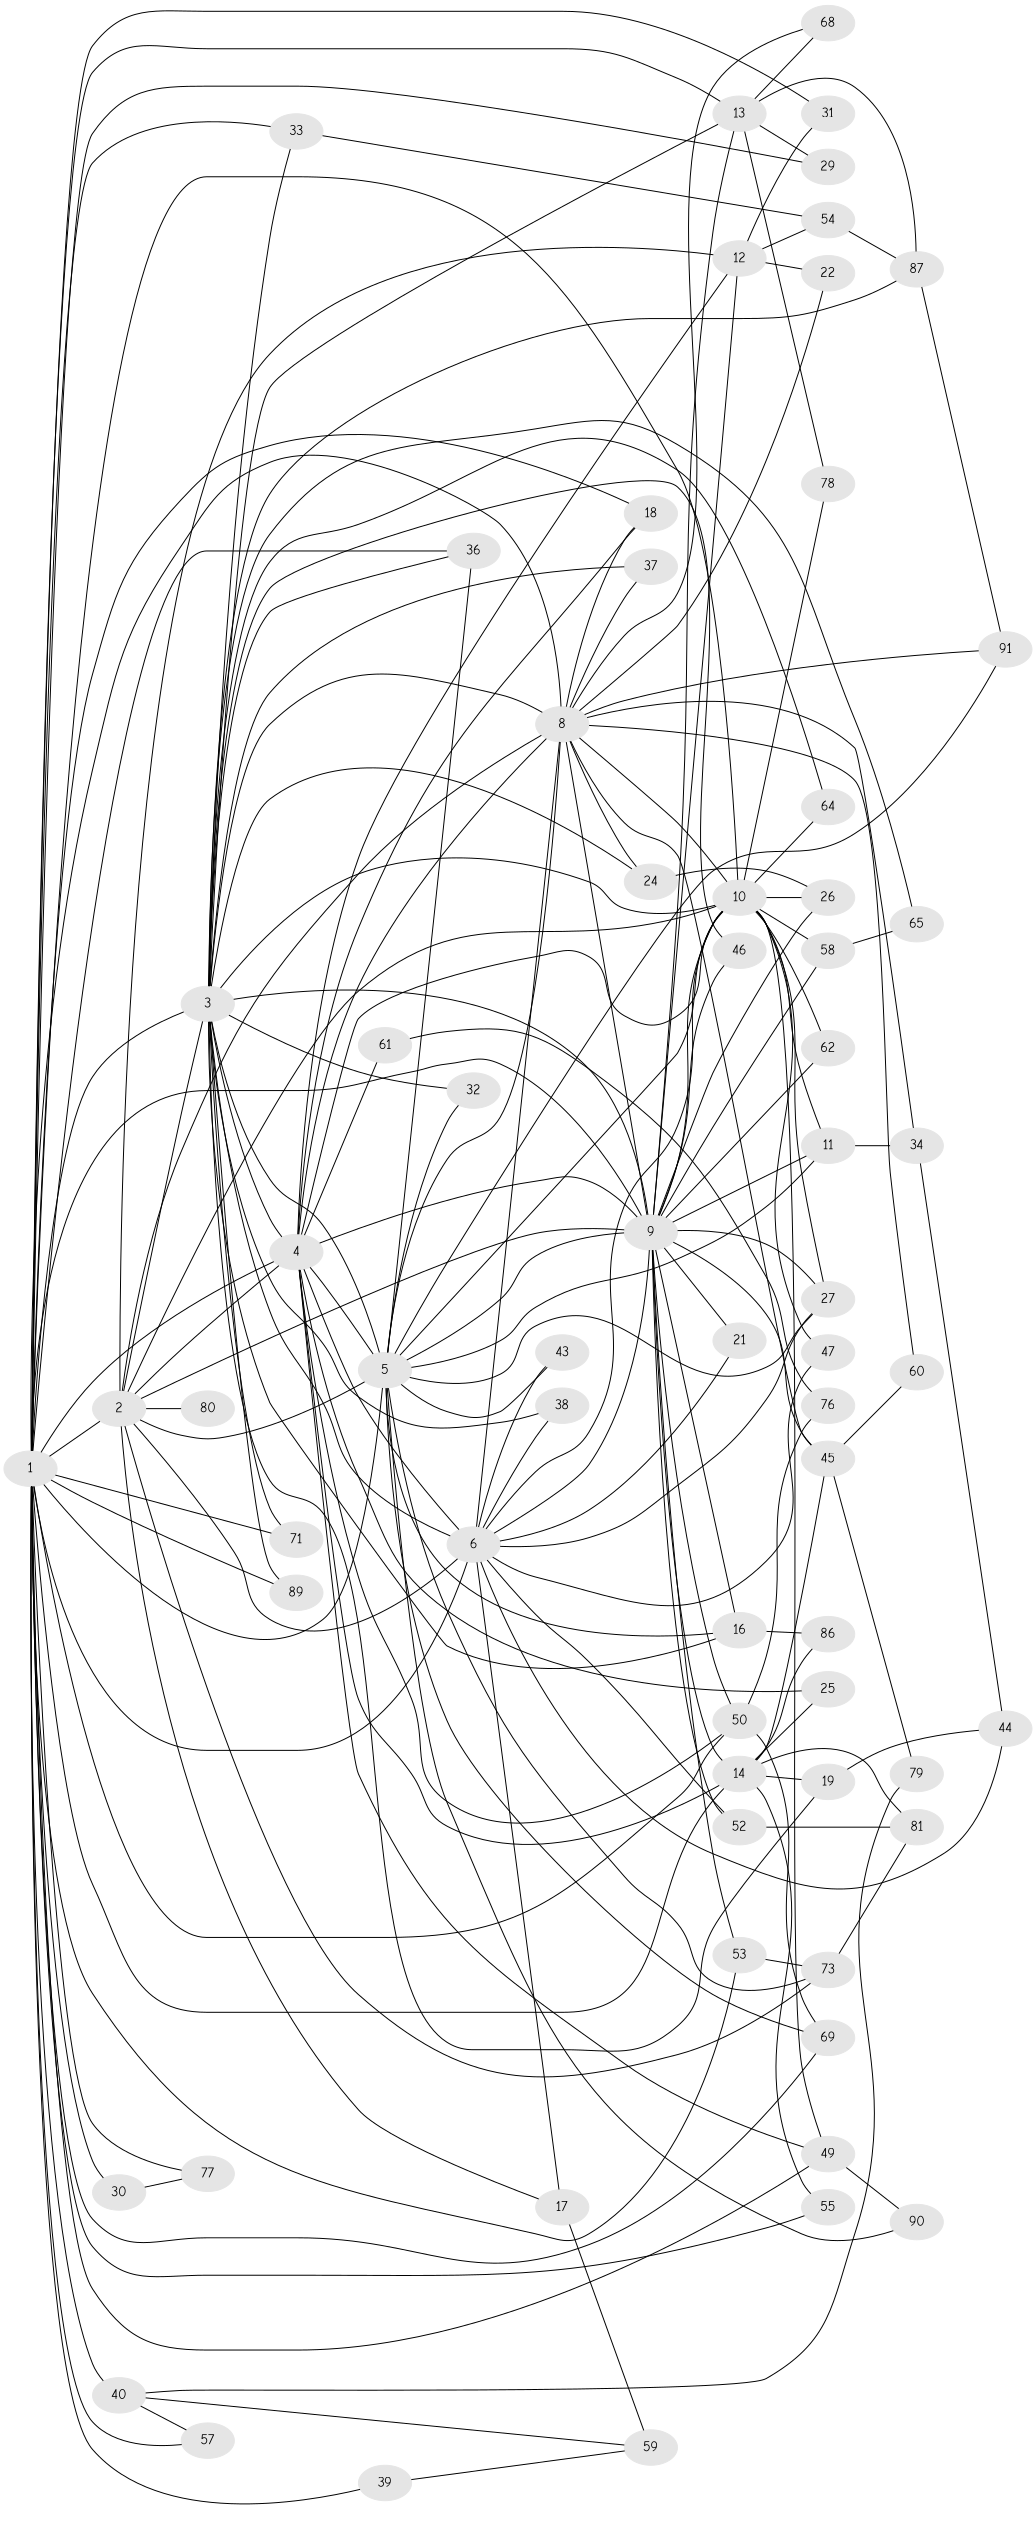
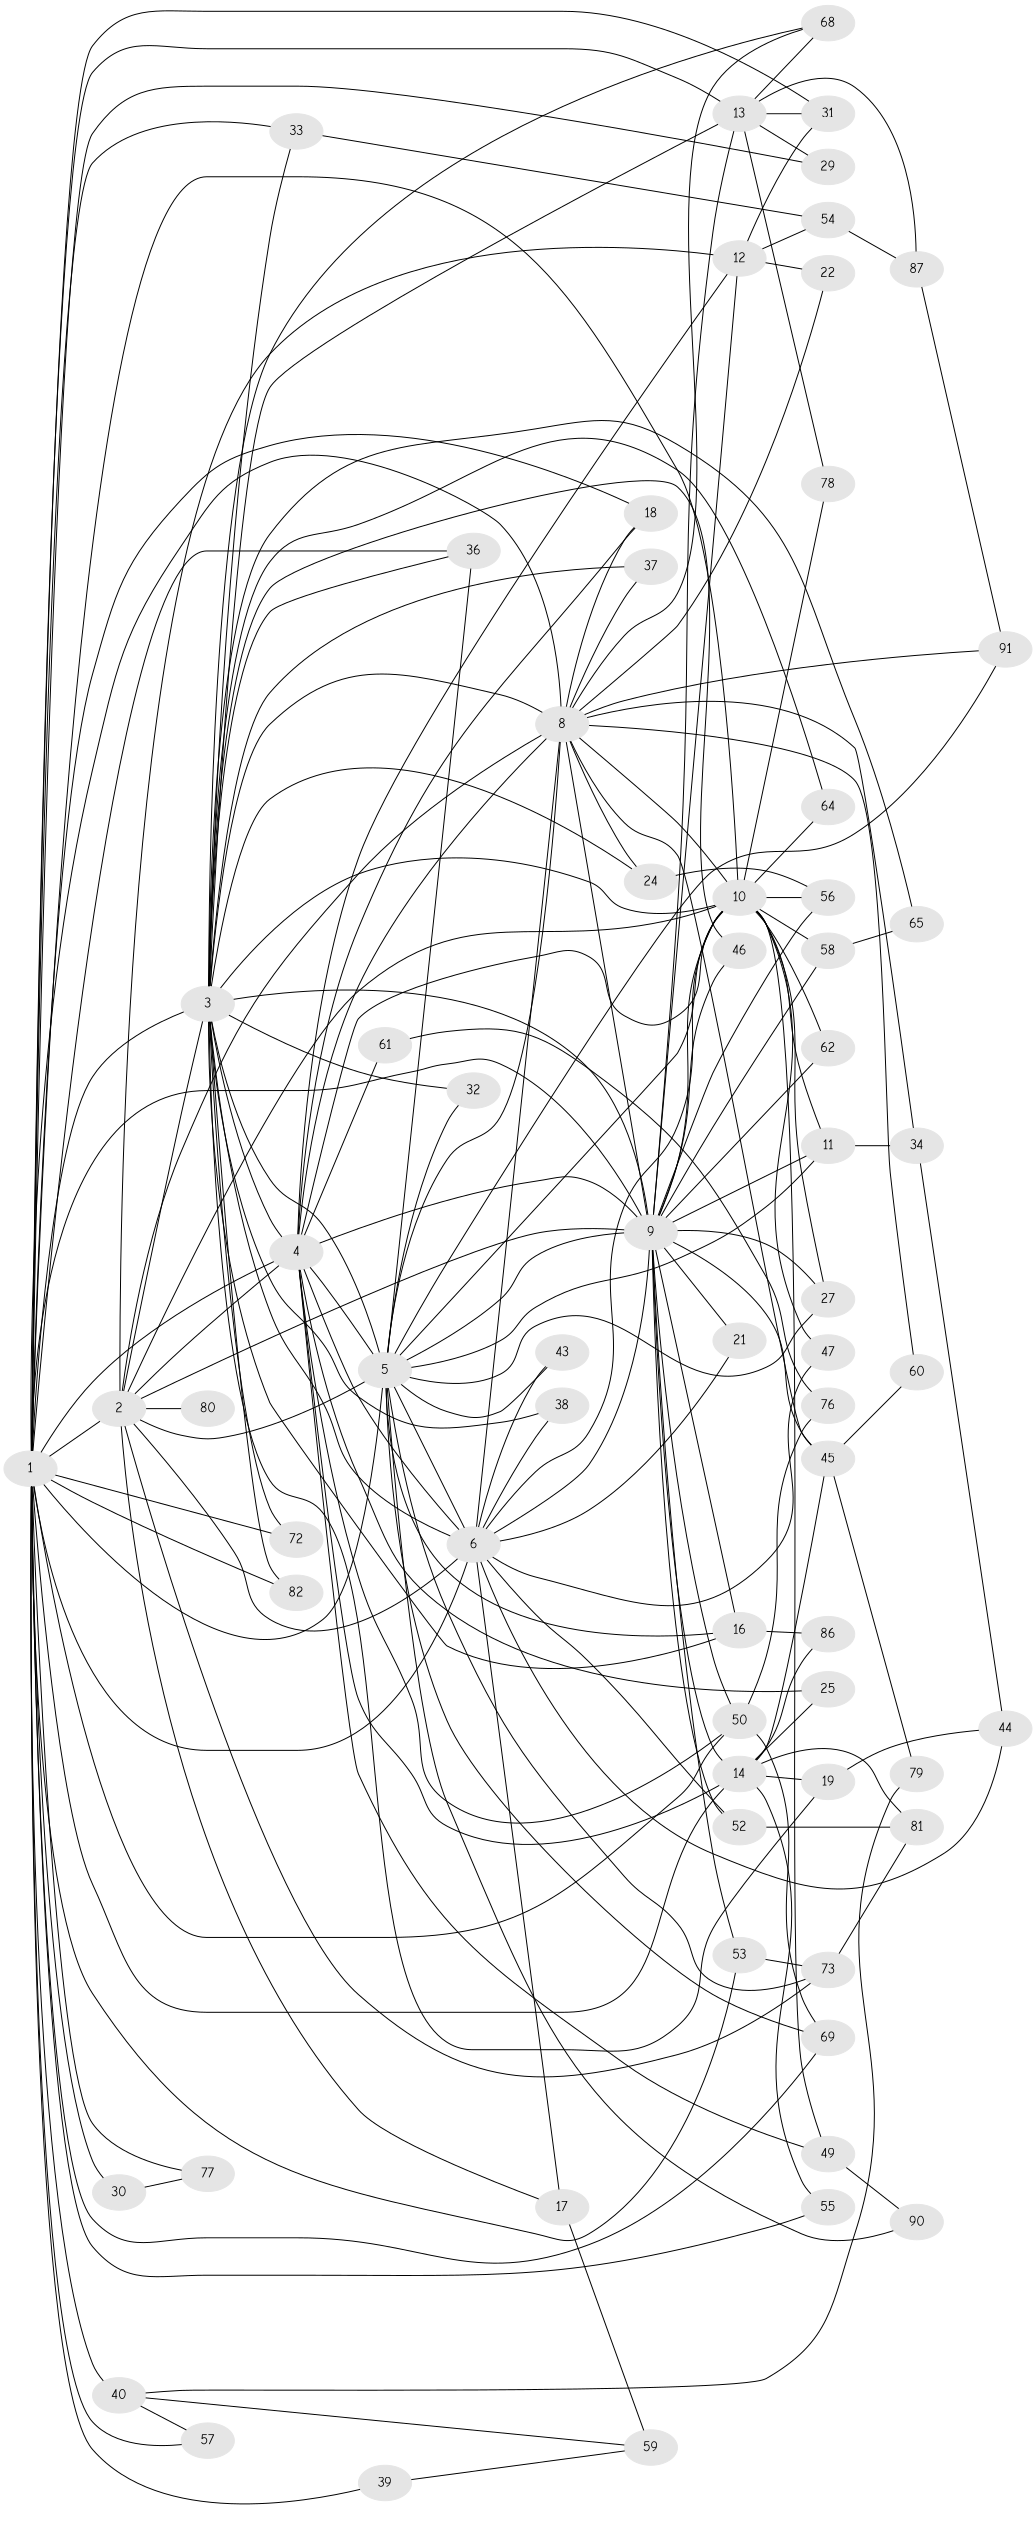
edge "13" -- "31": added
edge "87" -- "3": now "68" -- "3"
node "26": label "26" -> "56"
edge "27" -- "6": now "5" -- "6"
node "71": label "71" -> "72"
node "89": label "89" -> "82"
edge "1" -- "49": removed
